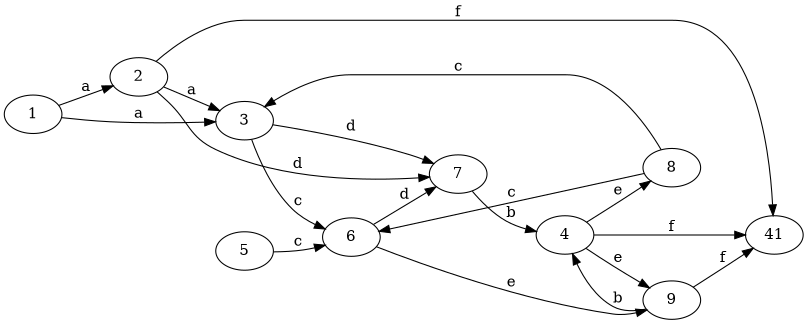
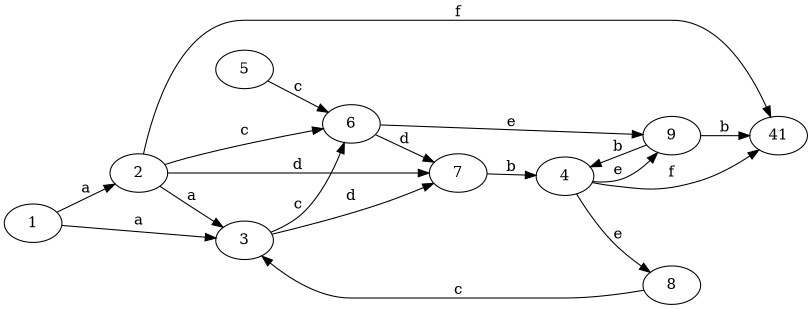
edge "8" -> "6": now "2" -> "6"
edge "9" -> "41": label "f" -> "b"
